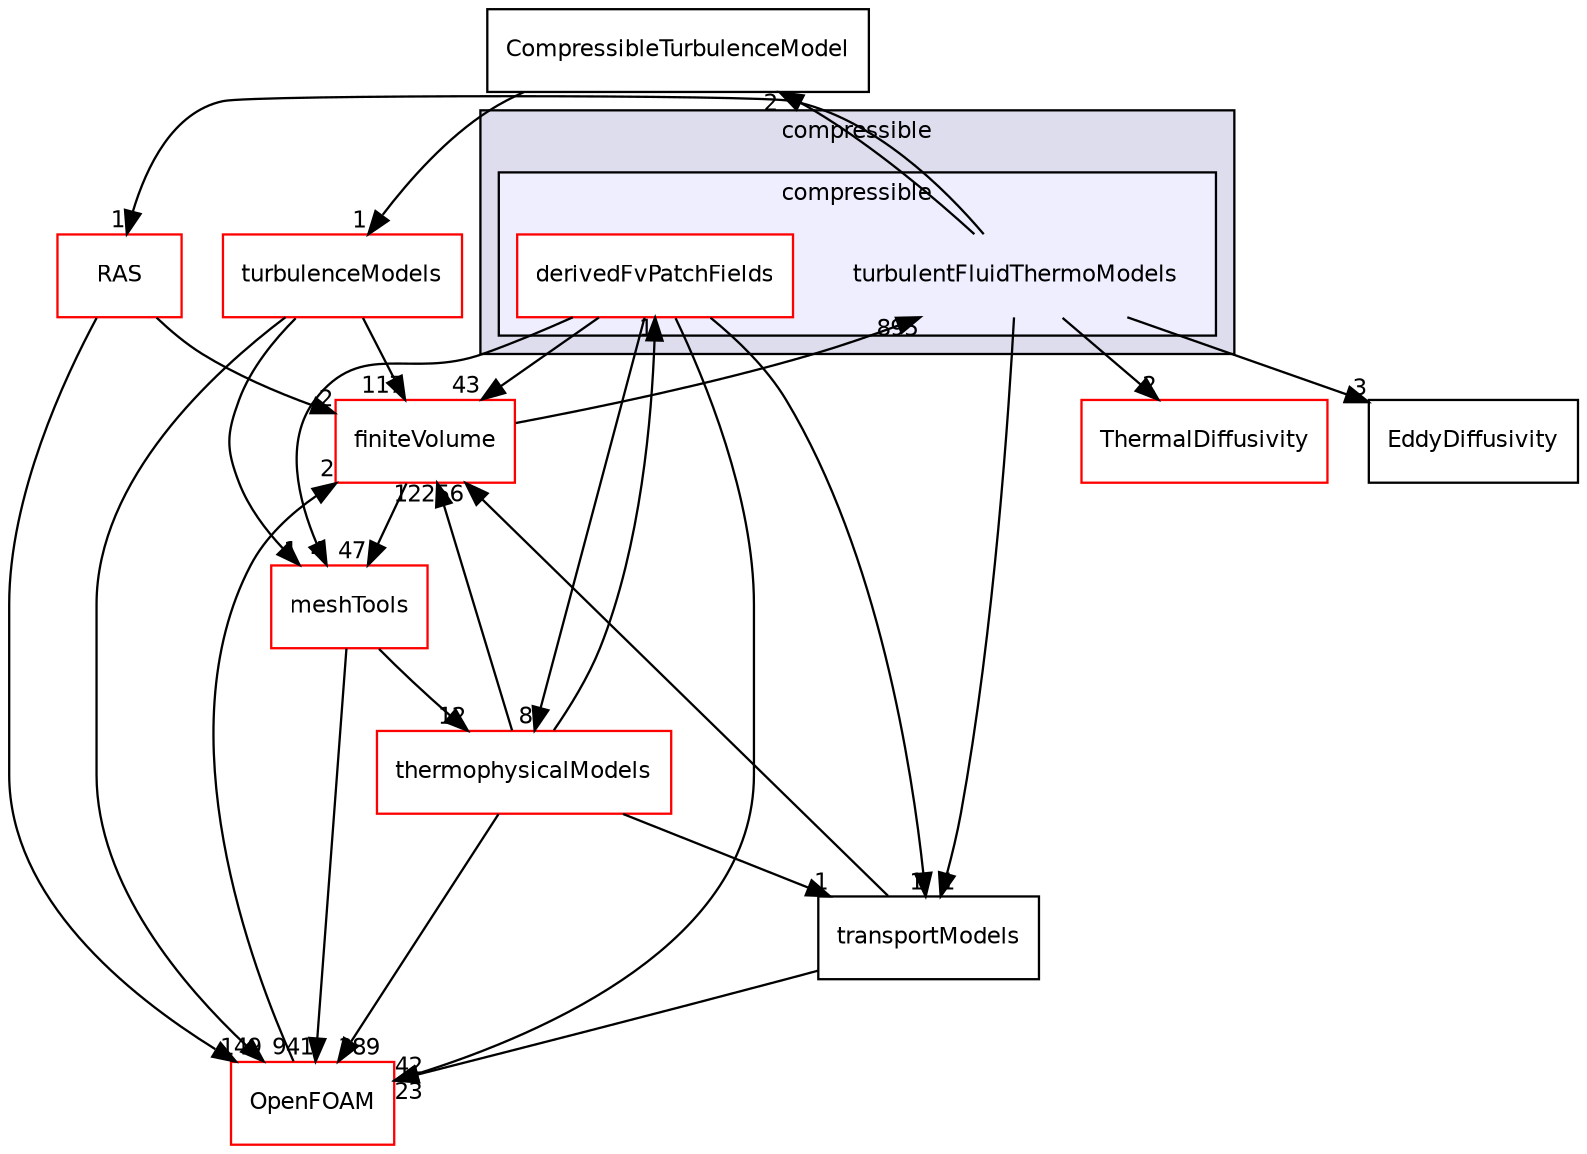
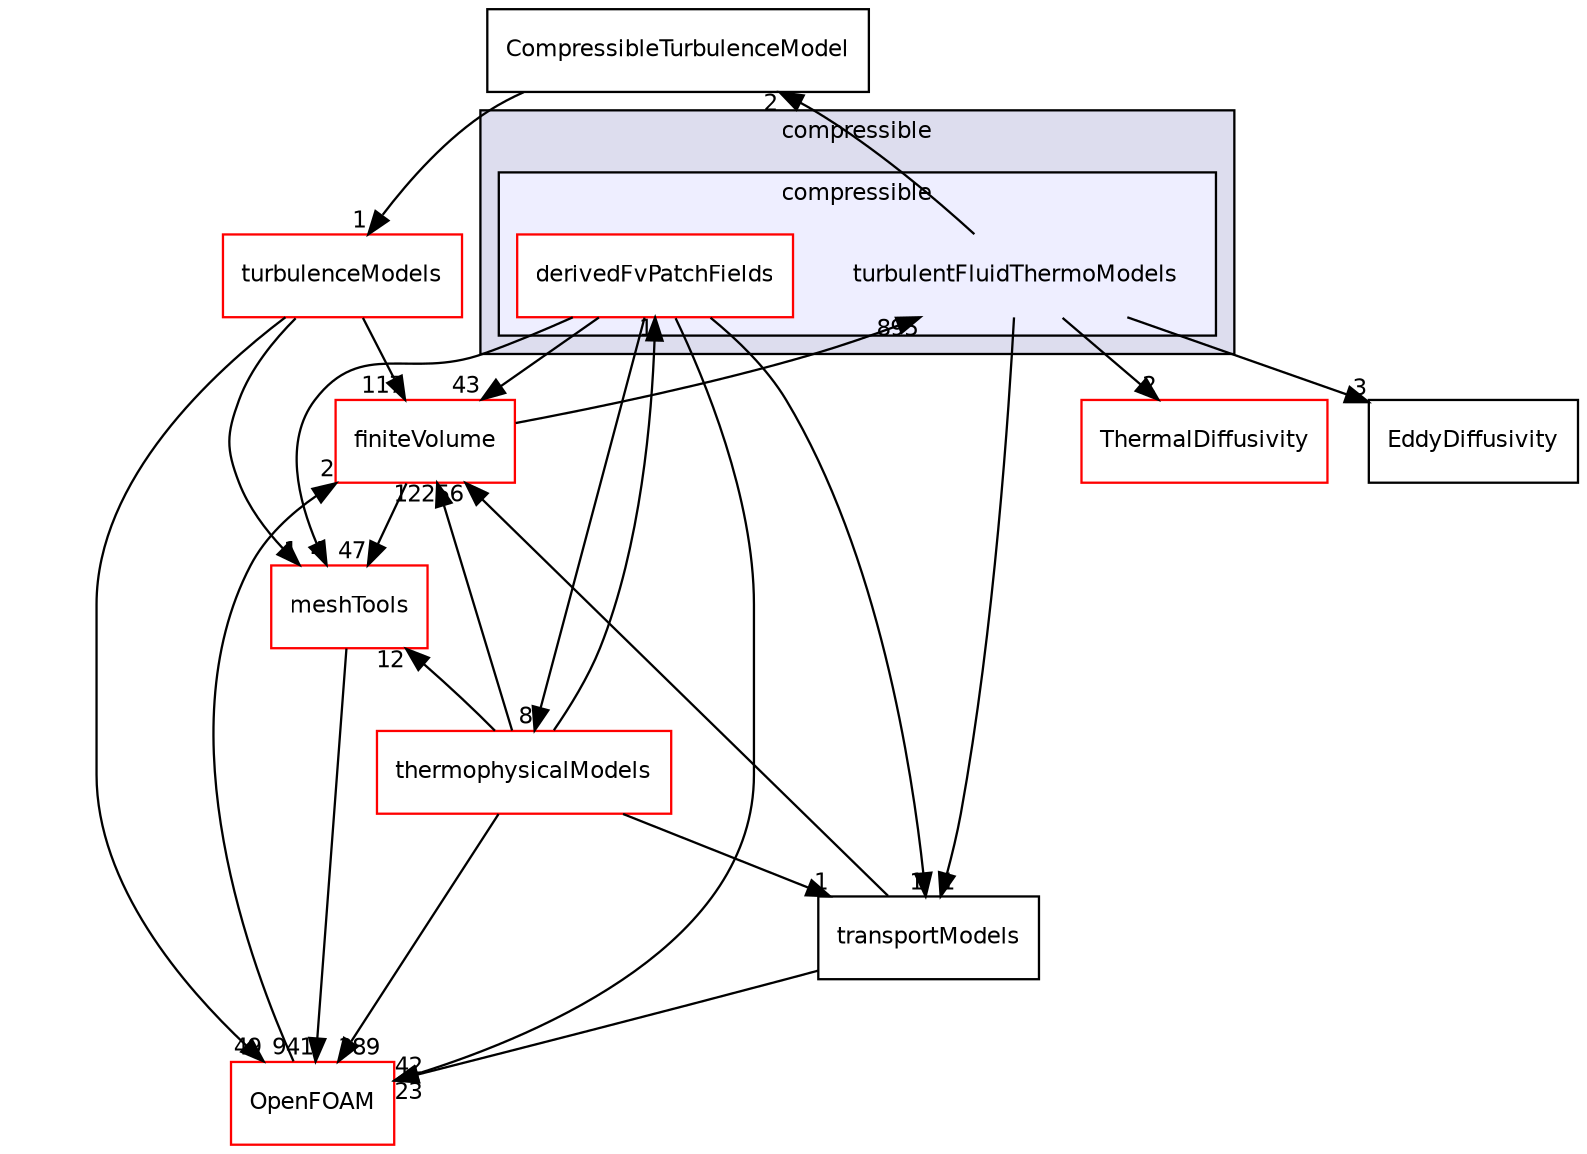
node "RAS": removed
edge "meshTools" -> "thermophysicalModels": reversed
